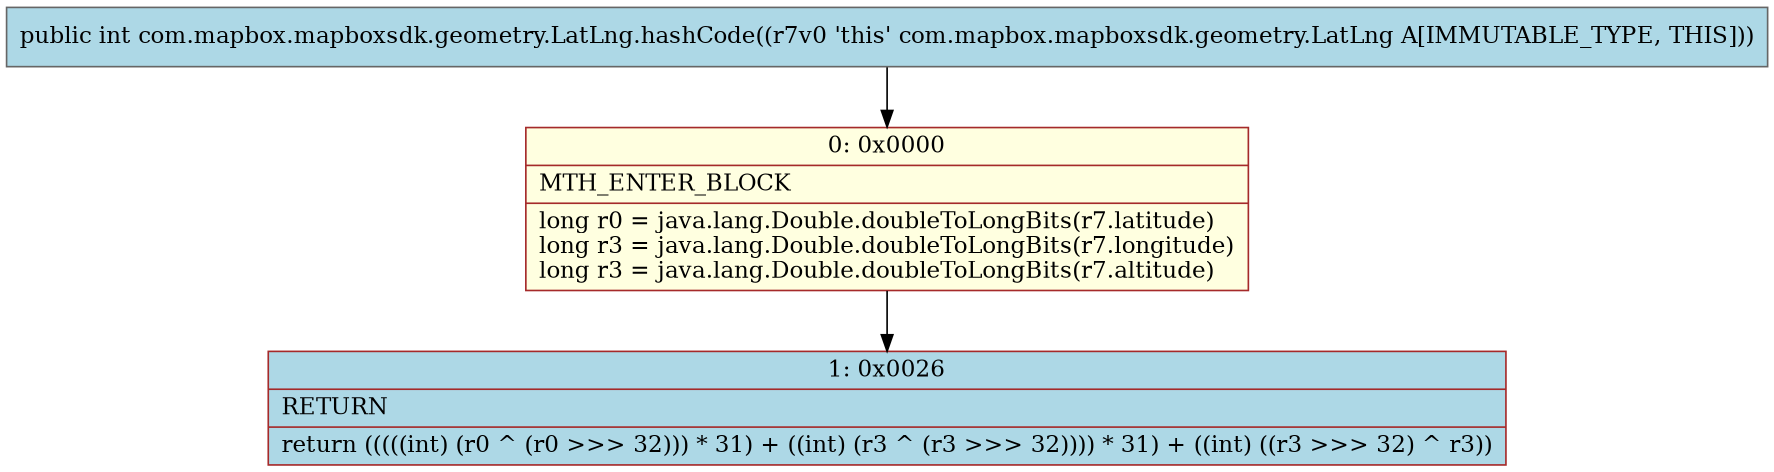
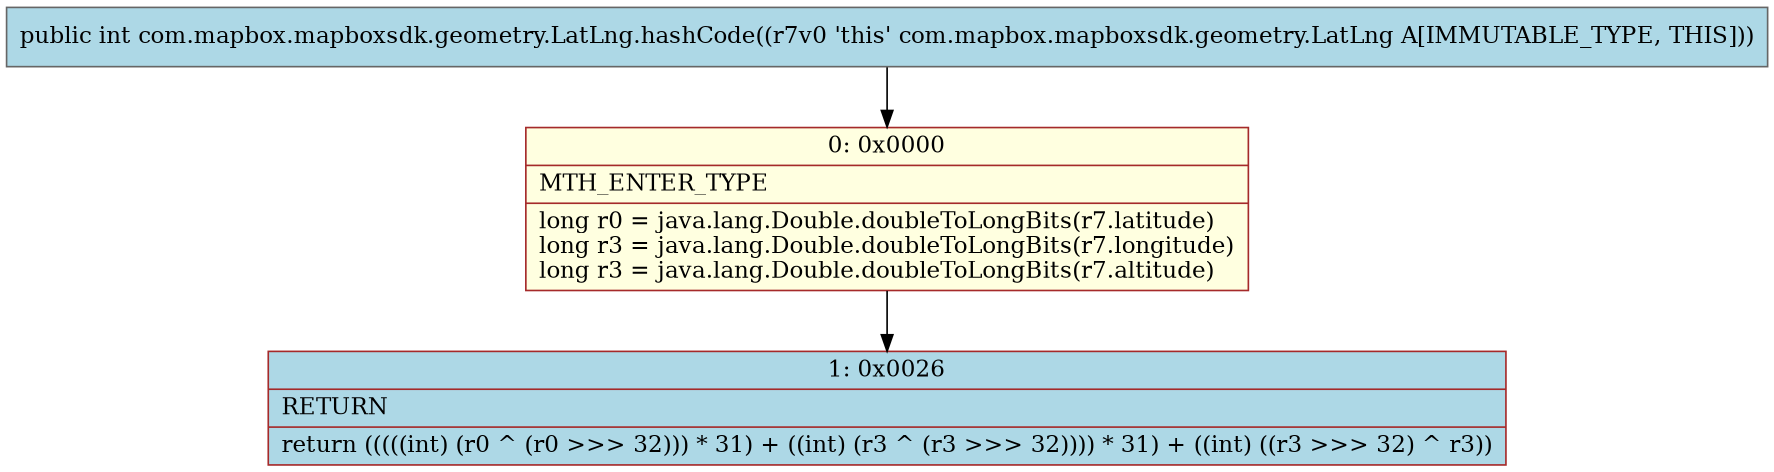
node "0: 0x0000": text "MTH_ENTER_BLOCK" -> "MTH_ENTER_TYPE"
